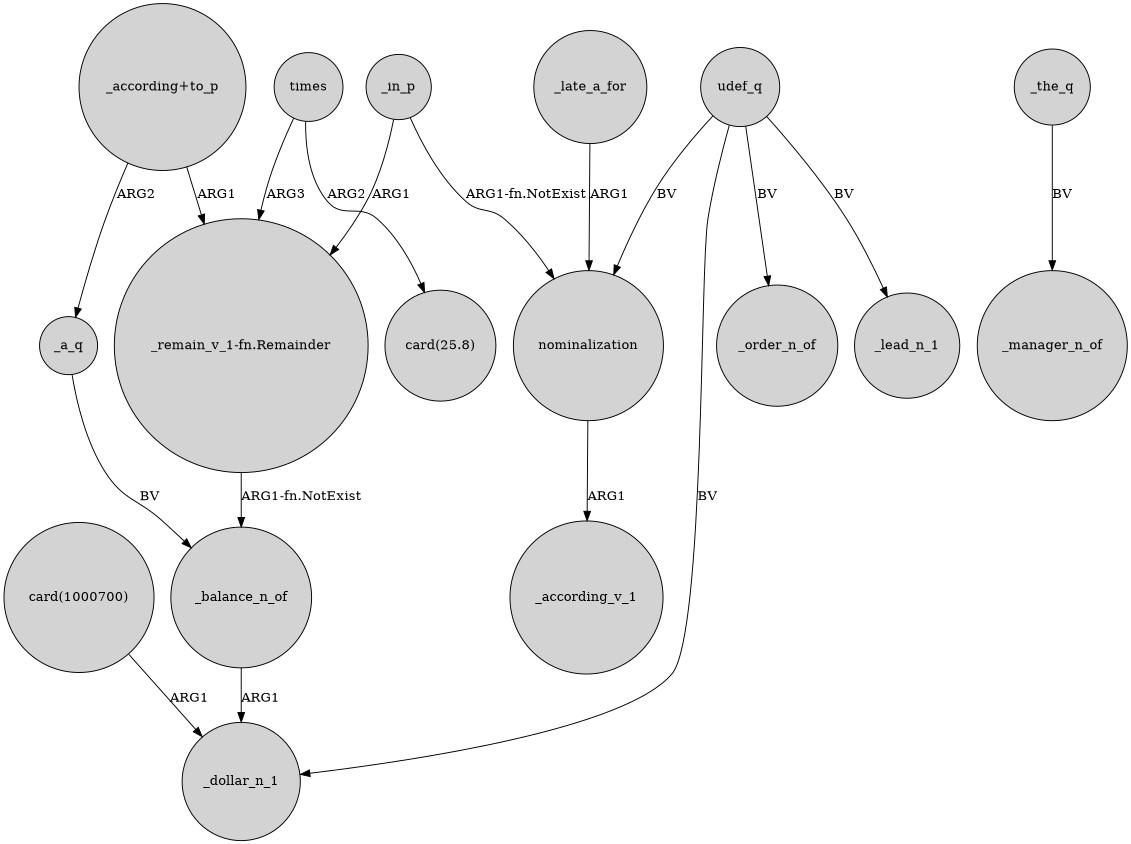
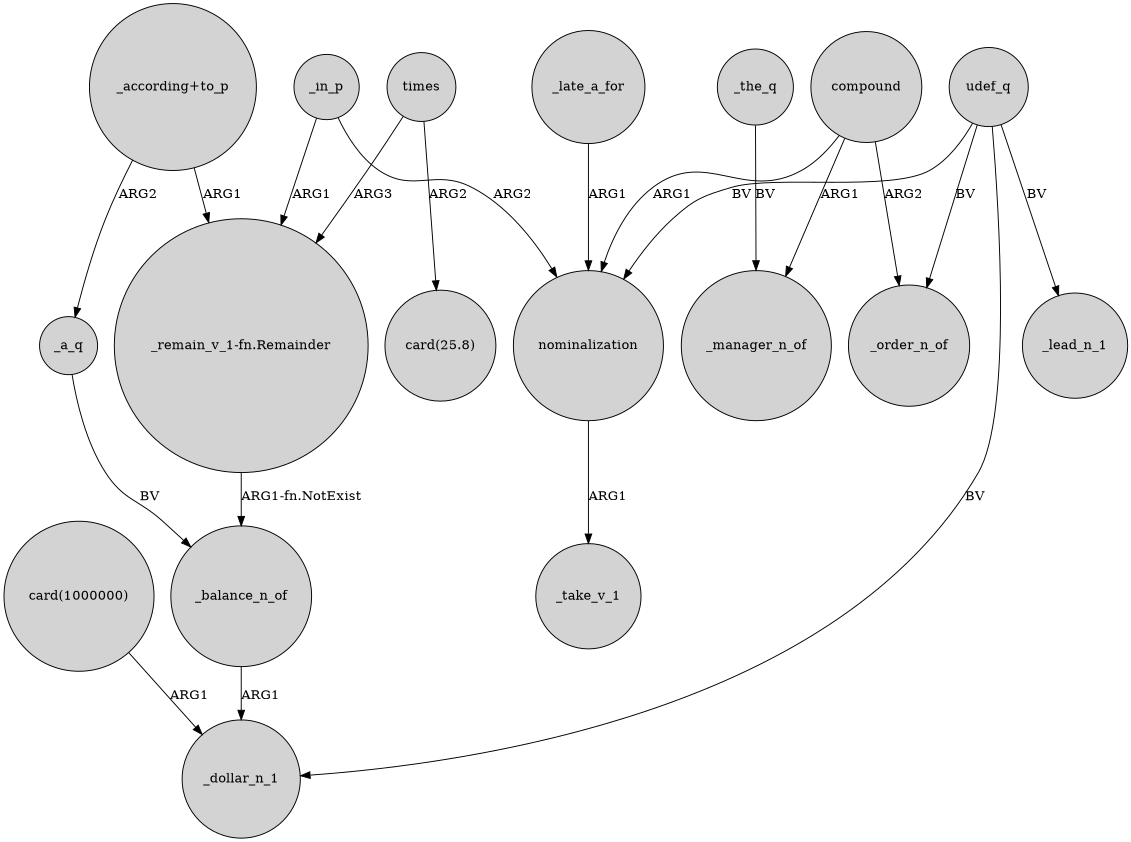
node "compound": added
edge "_in_p" -> "nominalization": label "ARG1-fn.NotExist" -> "ARG2"
node "card(1000700)": label "card(1000700)" -> "card(1000000)"
node "_according_v_1": label "_according_v_1" -> "_take_v_1"
